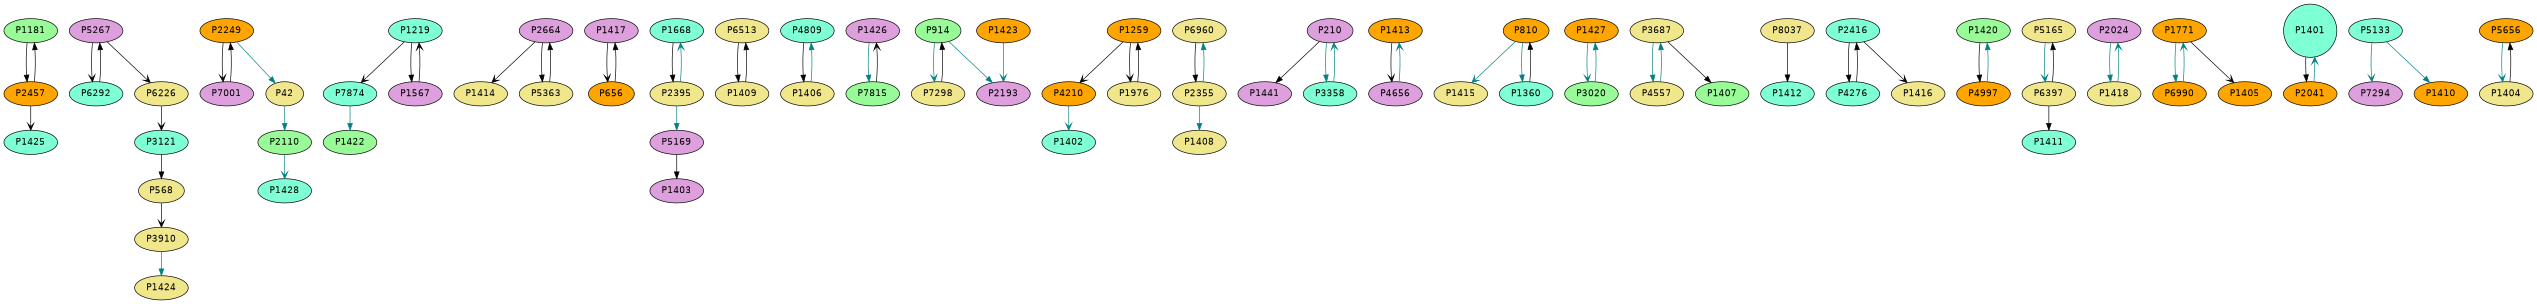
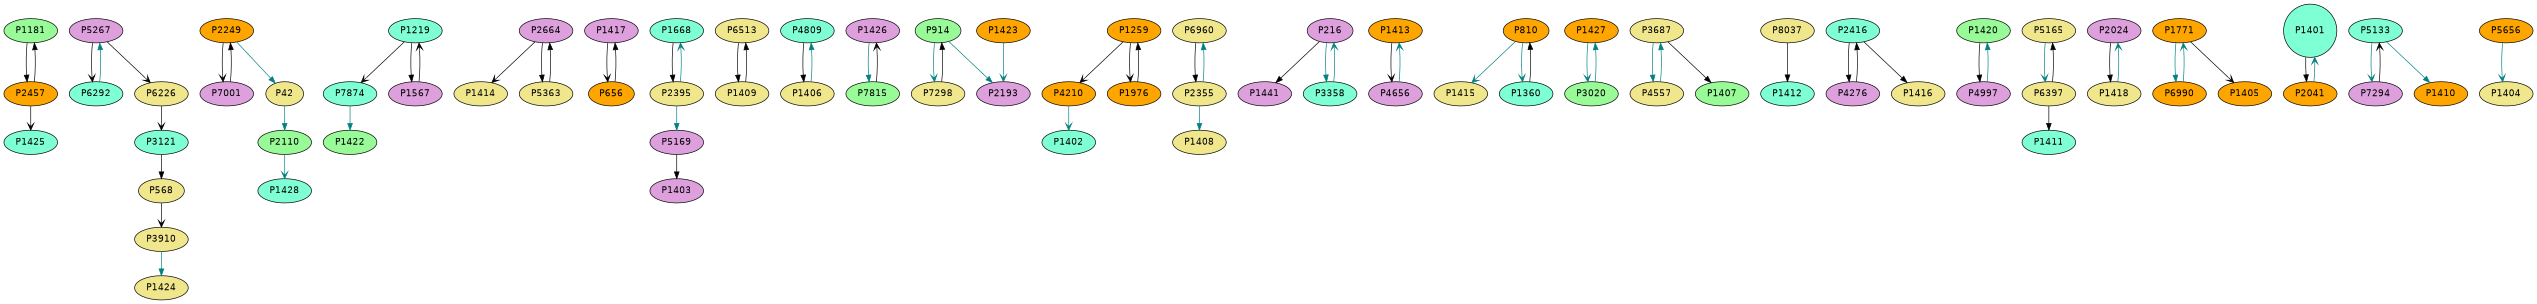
node "P210": label "P210" -> "P216"
edge "P810" -> "P1360": arrowhead normal -> vee
edge "P2024" -> "P1418": color teal -> black
edge "P2416" -> "P1416": arrowhead vee -> normal
edge "P6292" -> "P5267": color black -> teal
edge "P7294" -> "P5133": added
edge "P1404" -> "P5656": removed
node "P1976": fillcolor khaki -> orange
node "P4276": fillcolor aquamarine -> plum
node "P4997": fillcolor orange -> plum
